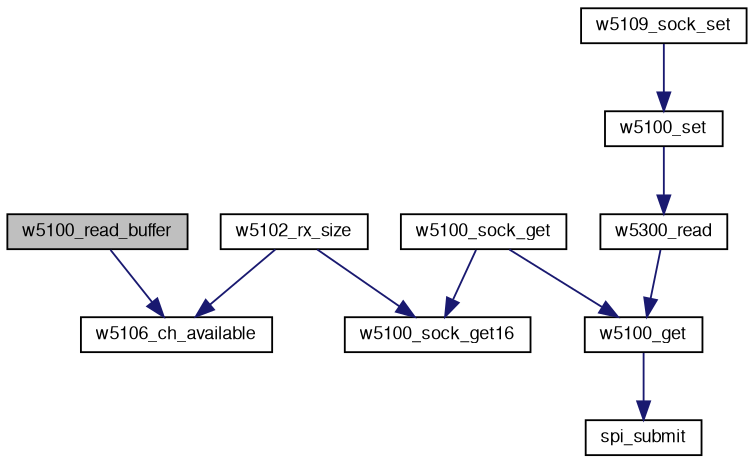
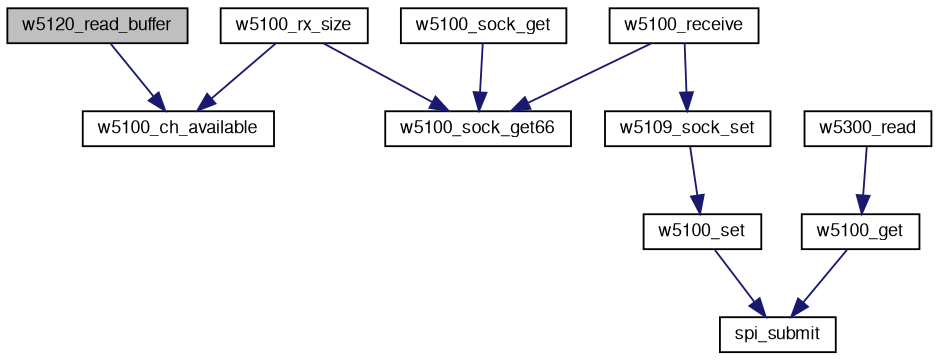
node "w5100_receive": added
edge "w5100_set" -> "w5300_read": now "w5100_set" -> "spi_submit"
node "w5100_read_buffer": label "w5100_read_buffer" -> "w5120_read_buffer"
node "w5102_rx_size": label "w5102_rx_size" -> "w5100_rx_size"
edge "w5100_sock_get" -> "w5100_get": removed
node "w5106_ch_available": label "w5106_ch_available" -> "w5100_ch_available"
node "w5100_sock_get16": label "w5100_sock_get16" -> "w5100_sock_get66"
